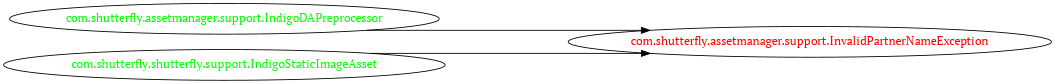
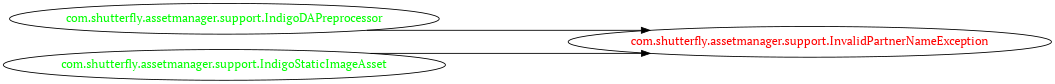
node "com.shutterfly.shutterfly.support.IndigoStaticImageAsset": label "com.shutterfly.shutterfly.support.IndigoStaticImageAsset" -> "com.shutterfly.assetmanager.support.IndigoStaticImageAsset"
